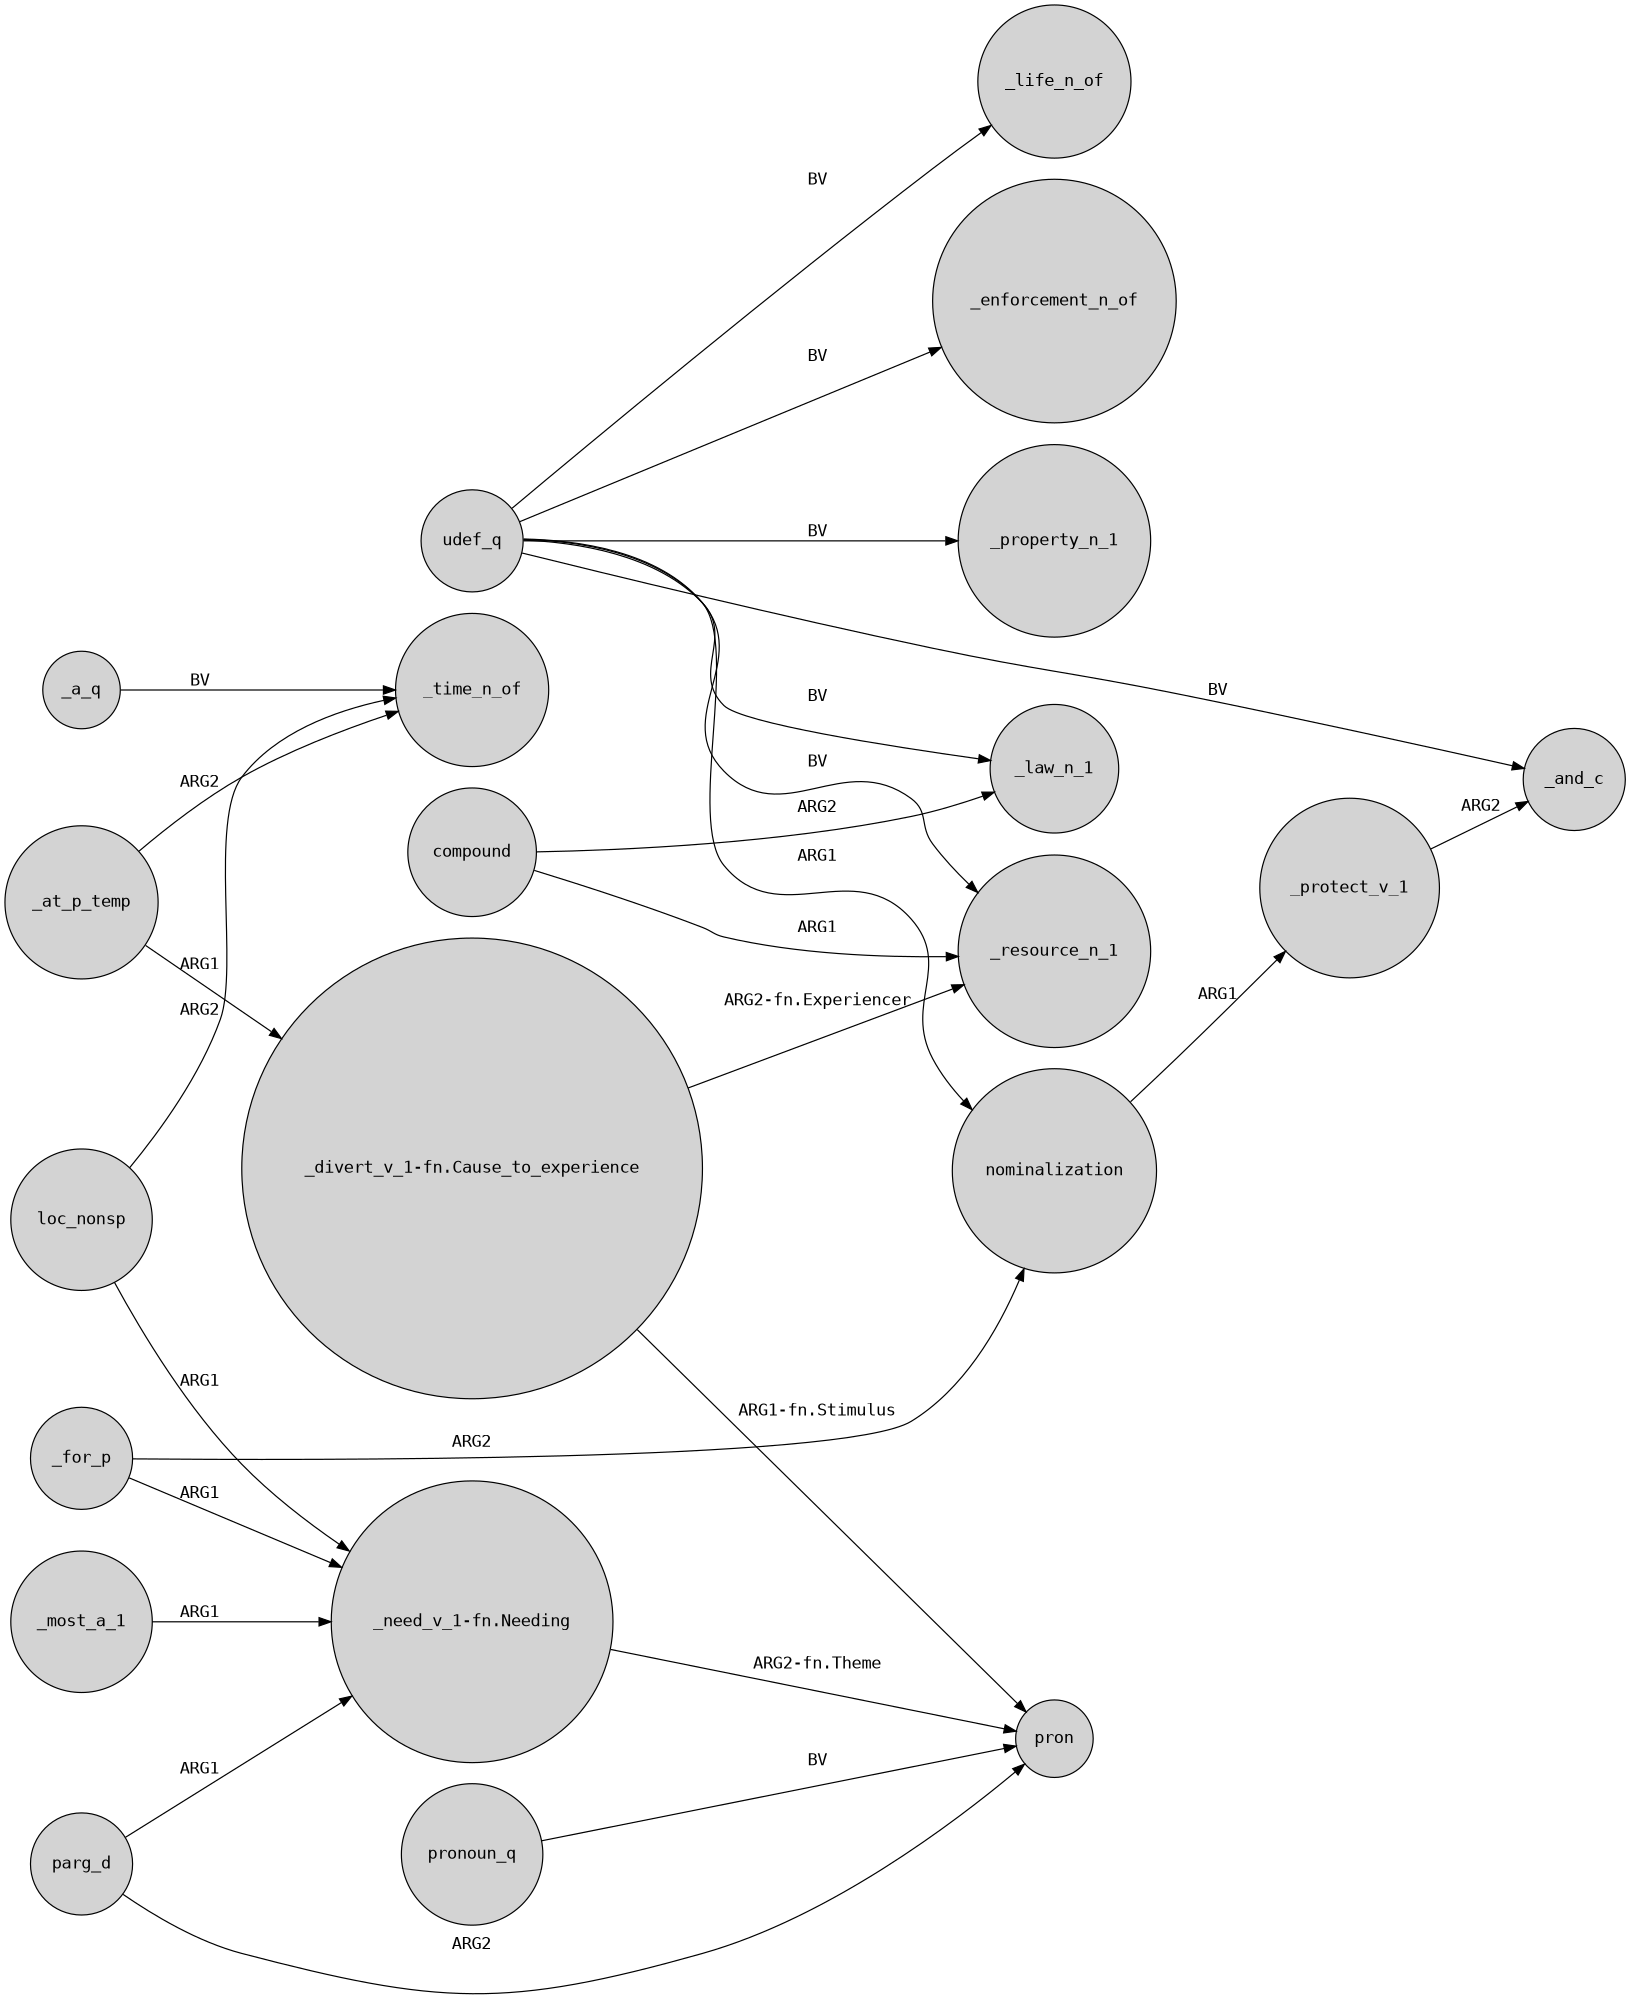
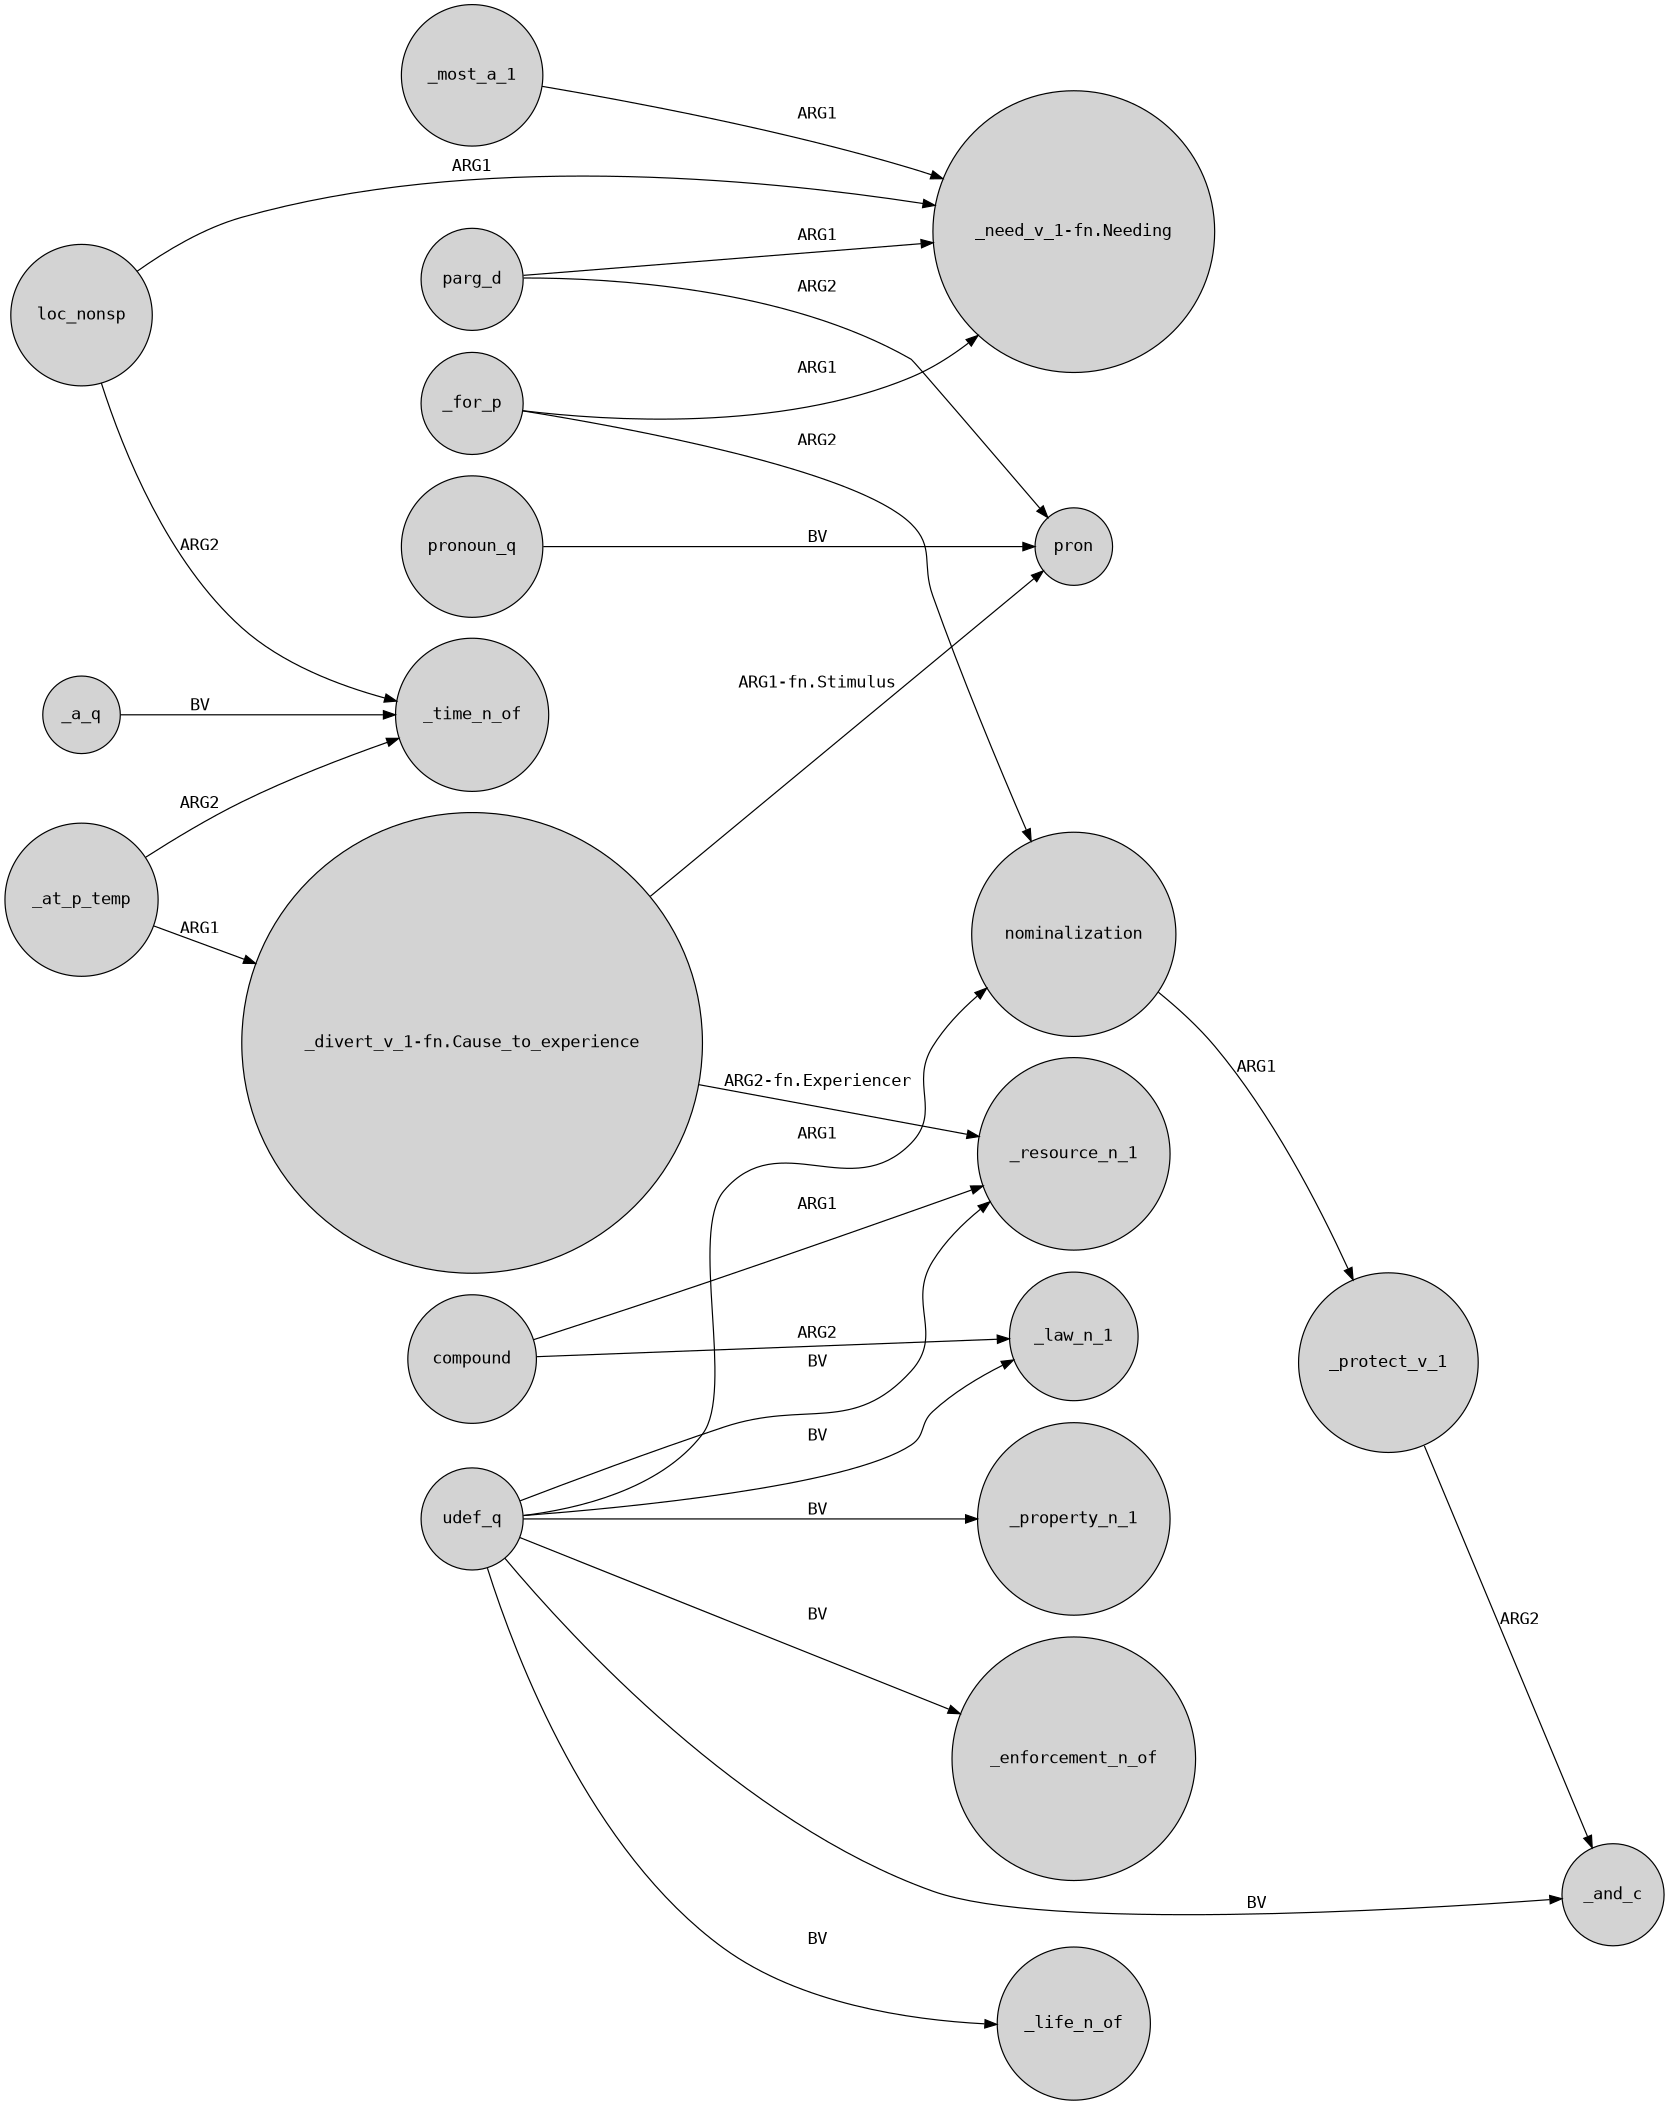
edge "_need_v_1-fn.Needing" -> "pron": removed, label "ARG2-fn.Theme"
